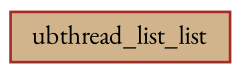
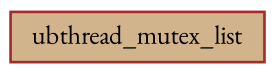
node "ubthread_list_list": label "ubthread_list_list" -> "ubthread_mutex_list"
